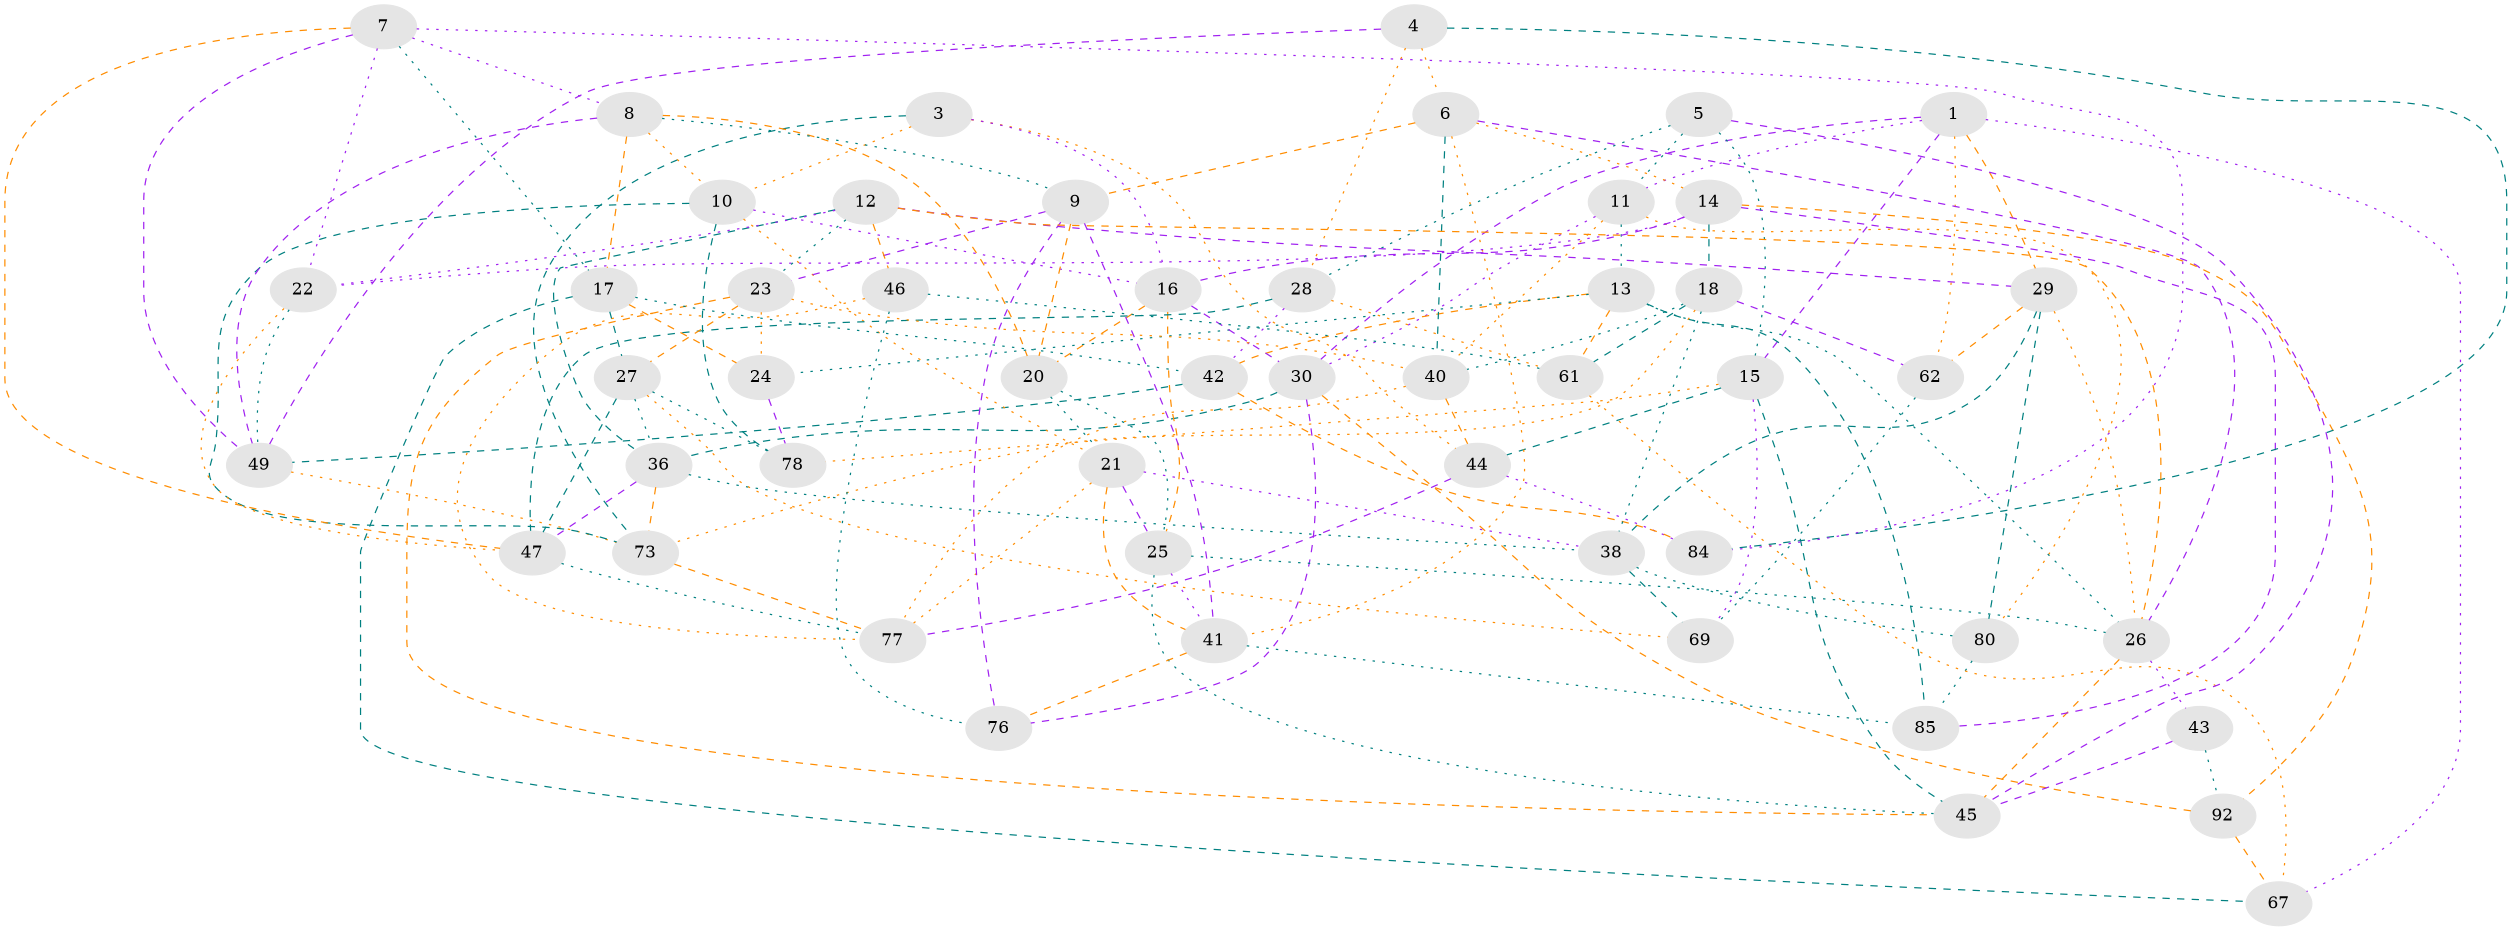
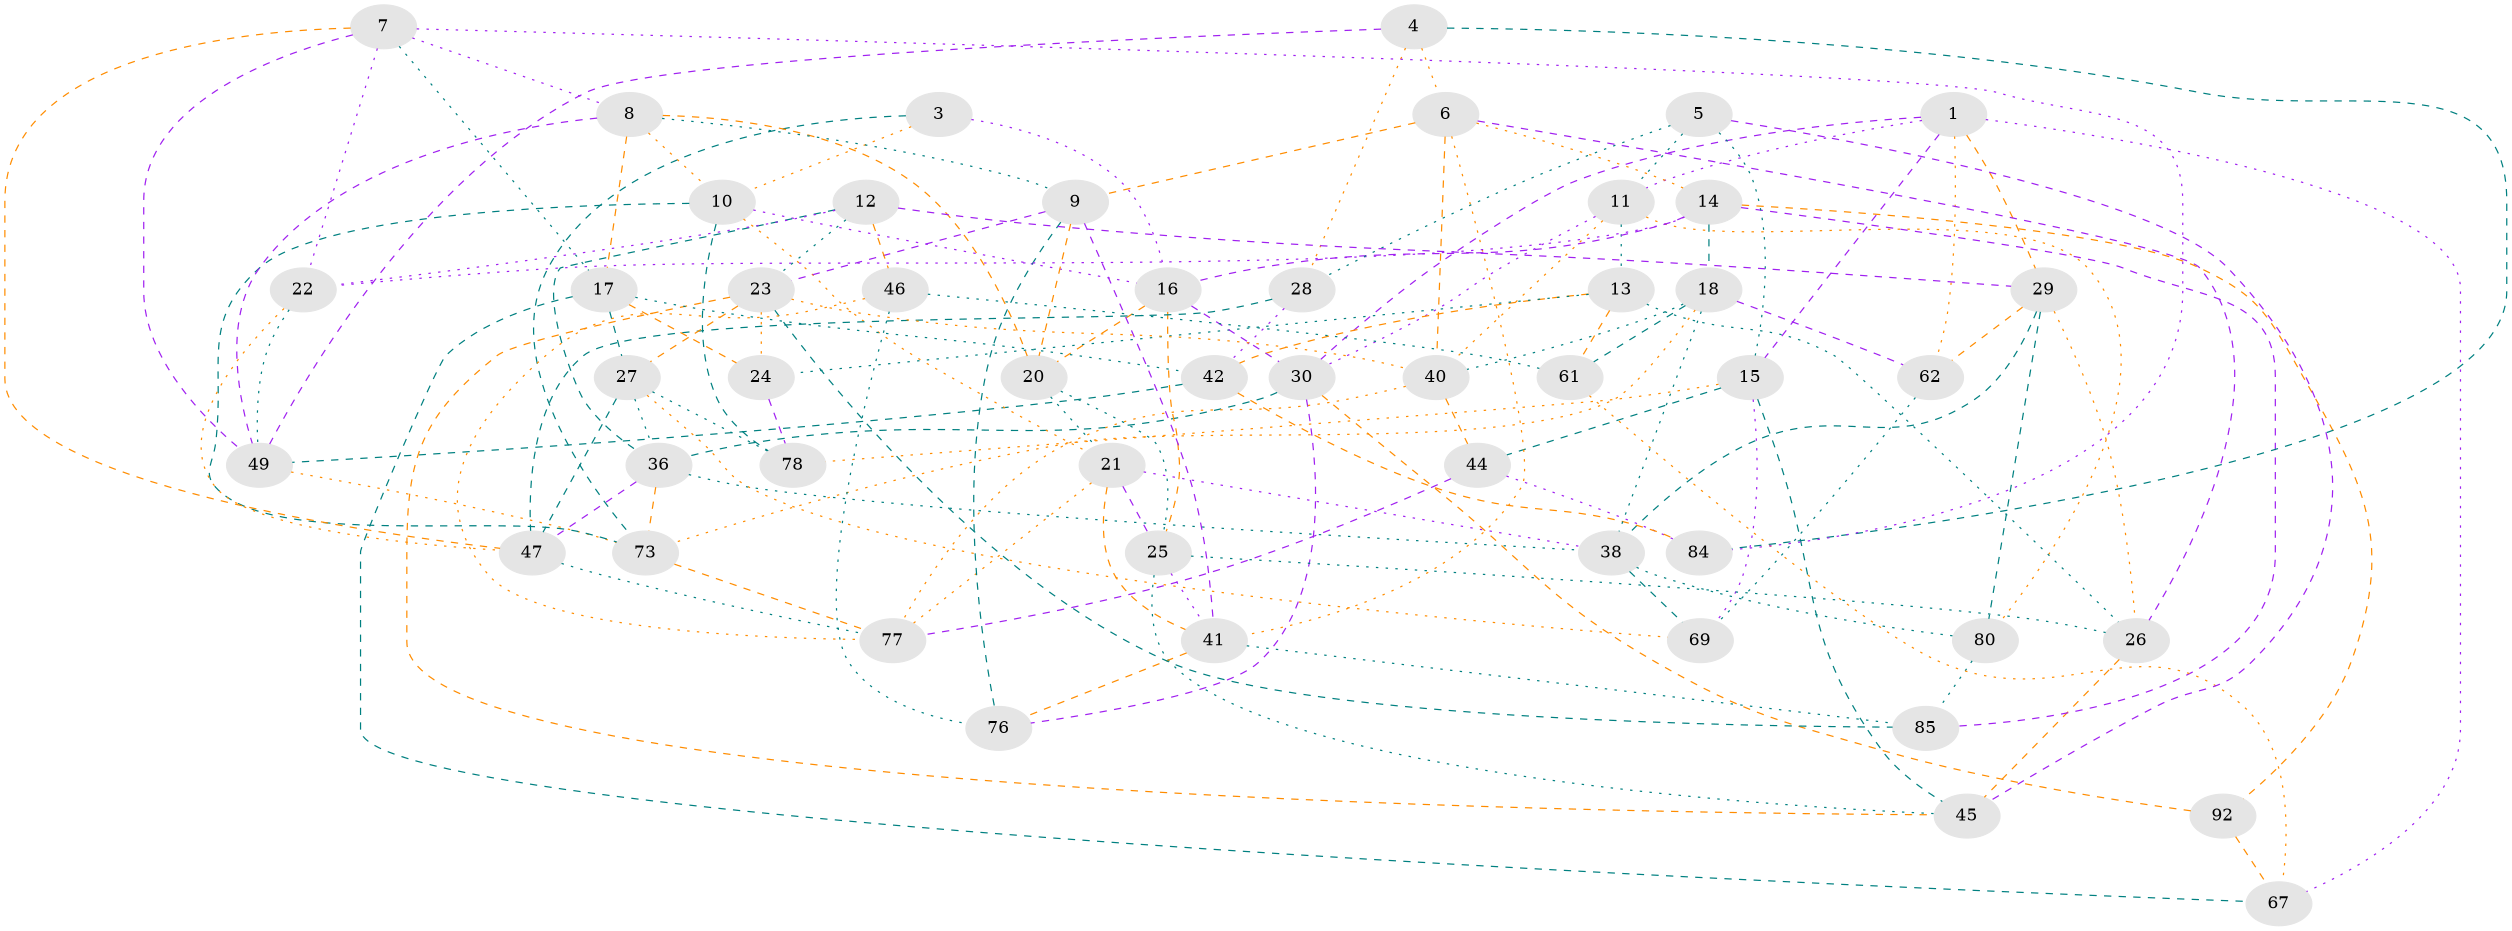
edge "12" -- "26": removed
edge "6" -- "40": color teal -> darkorange
edge "3" -- "44": removed
edge "28" -- "61": removed
edge "13" -- "85": now "23" -- "85"
edge "9" -- "76": color purple -> teal
node "43": removed
